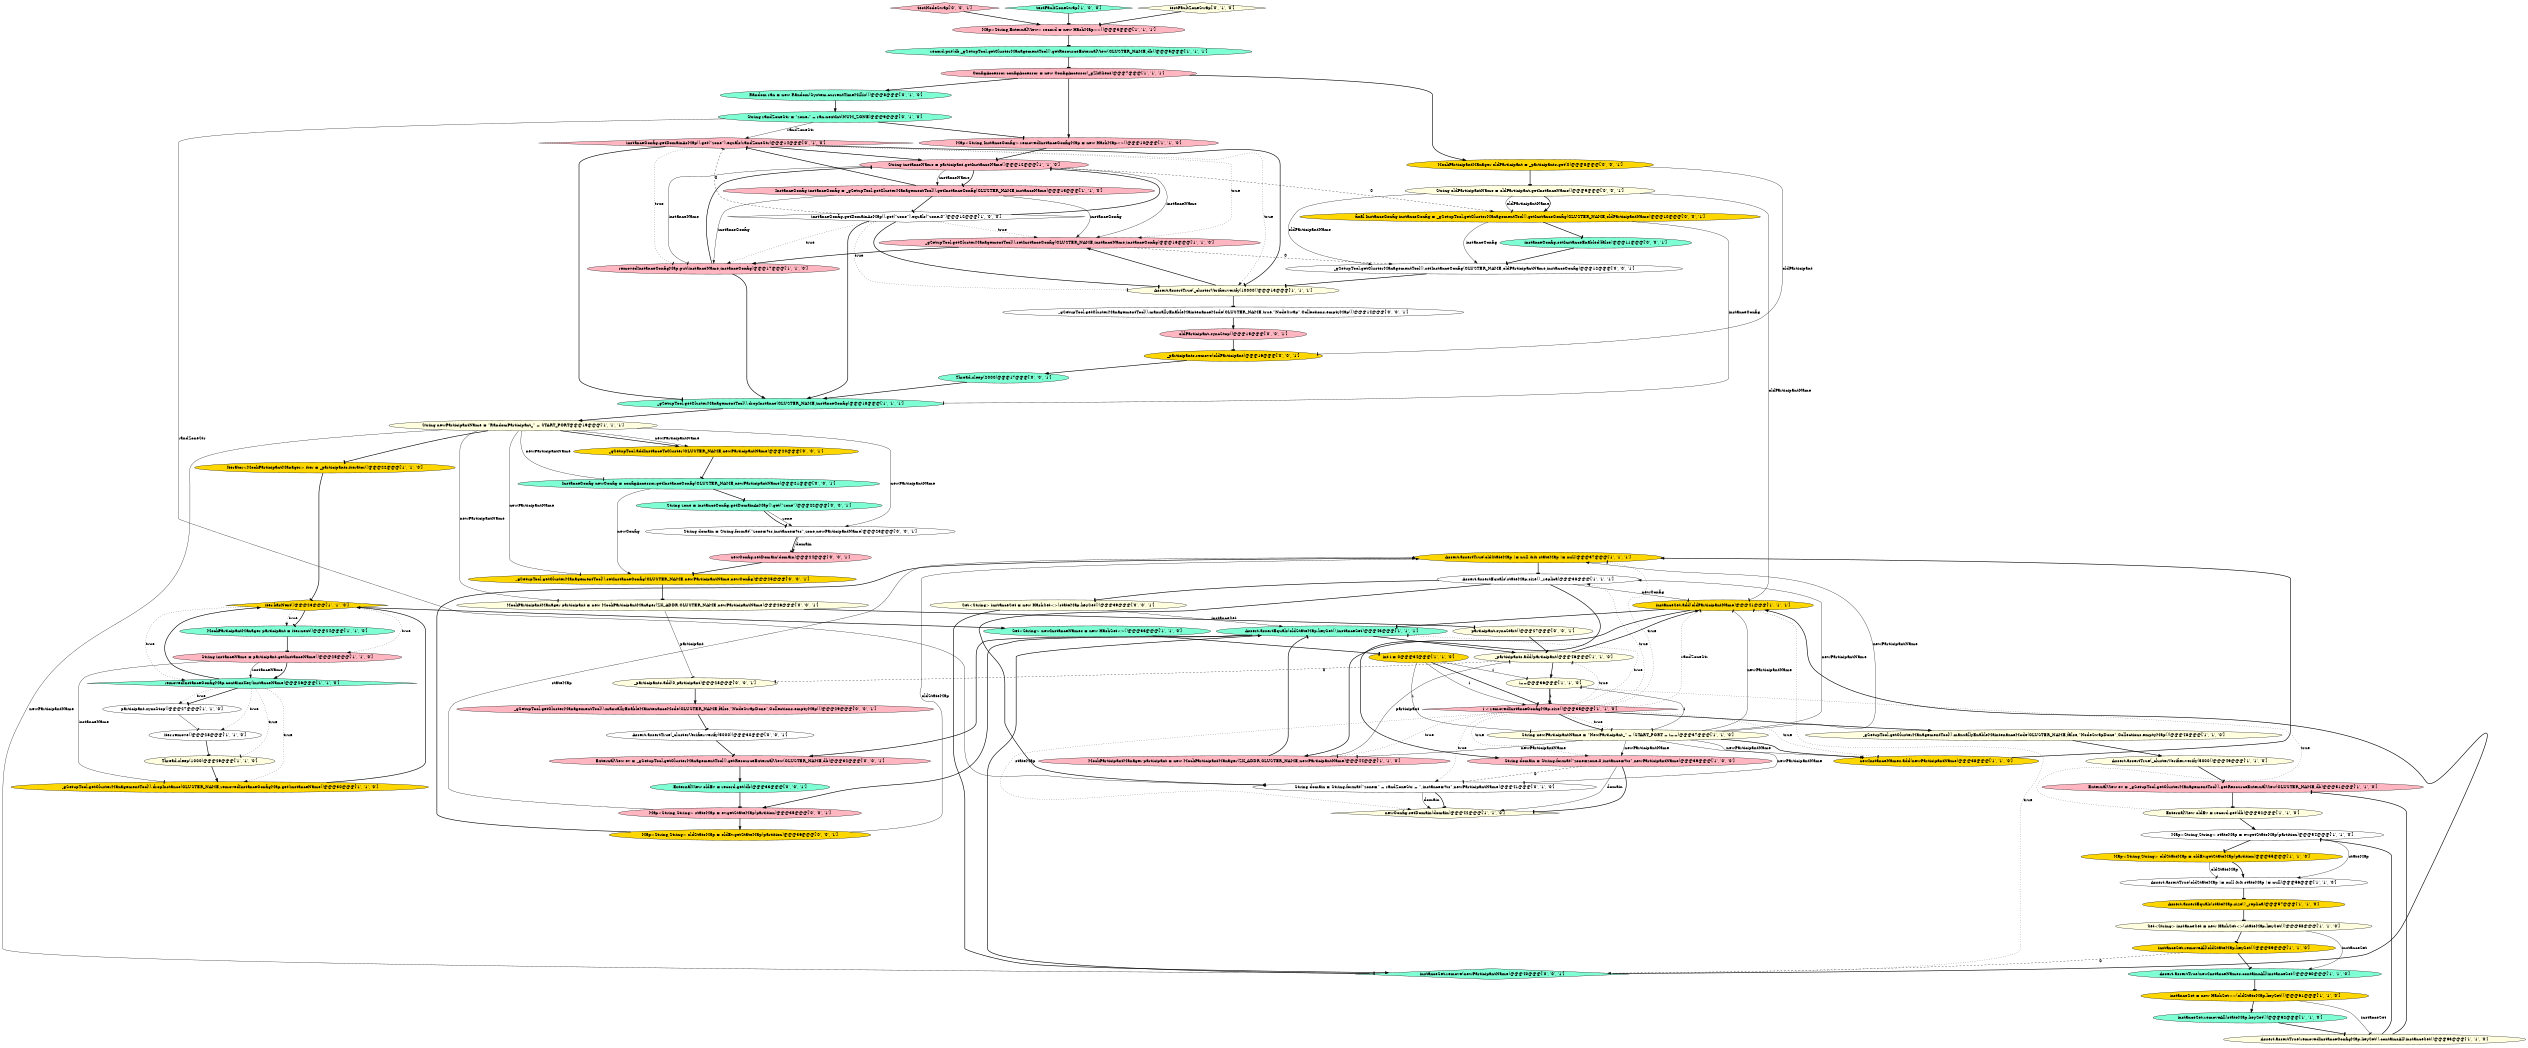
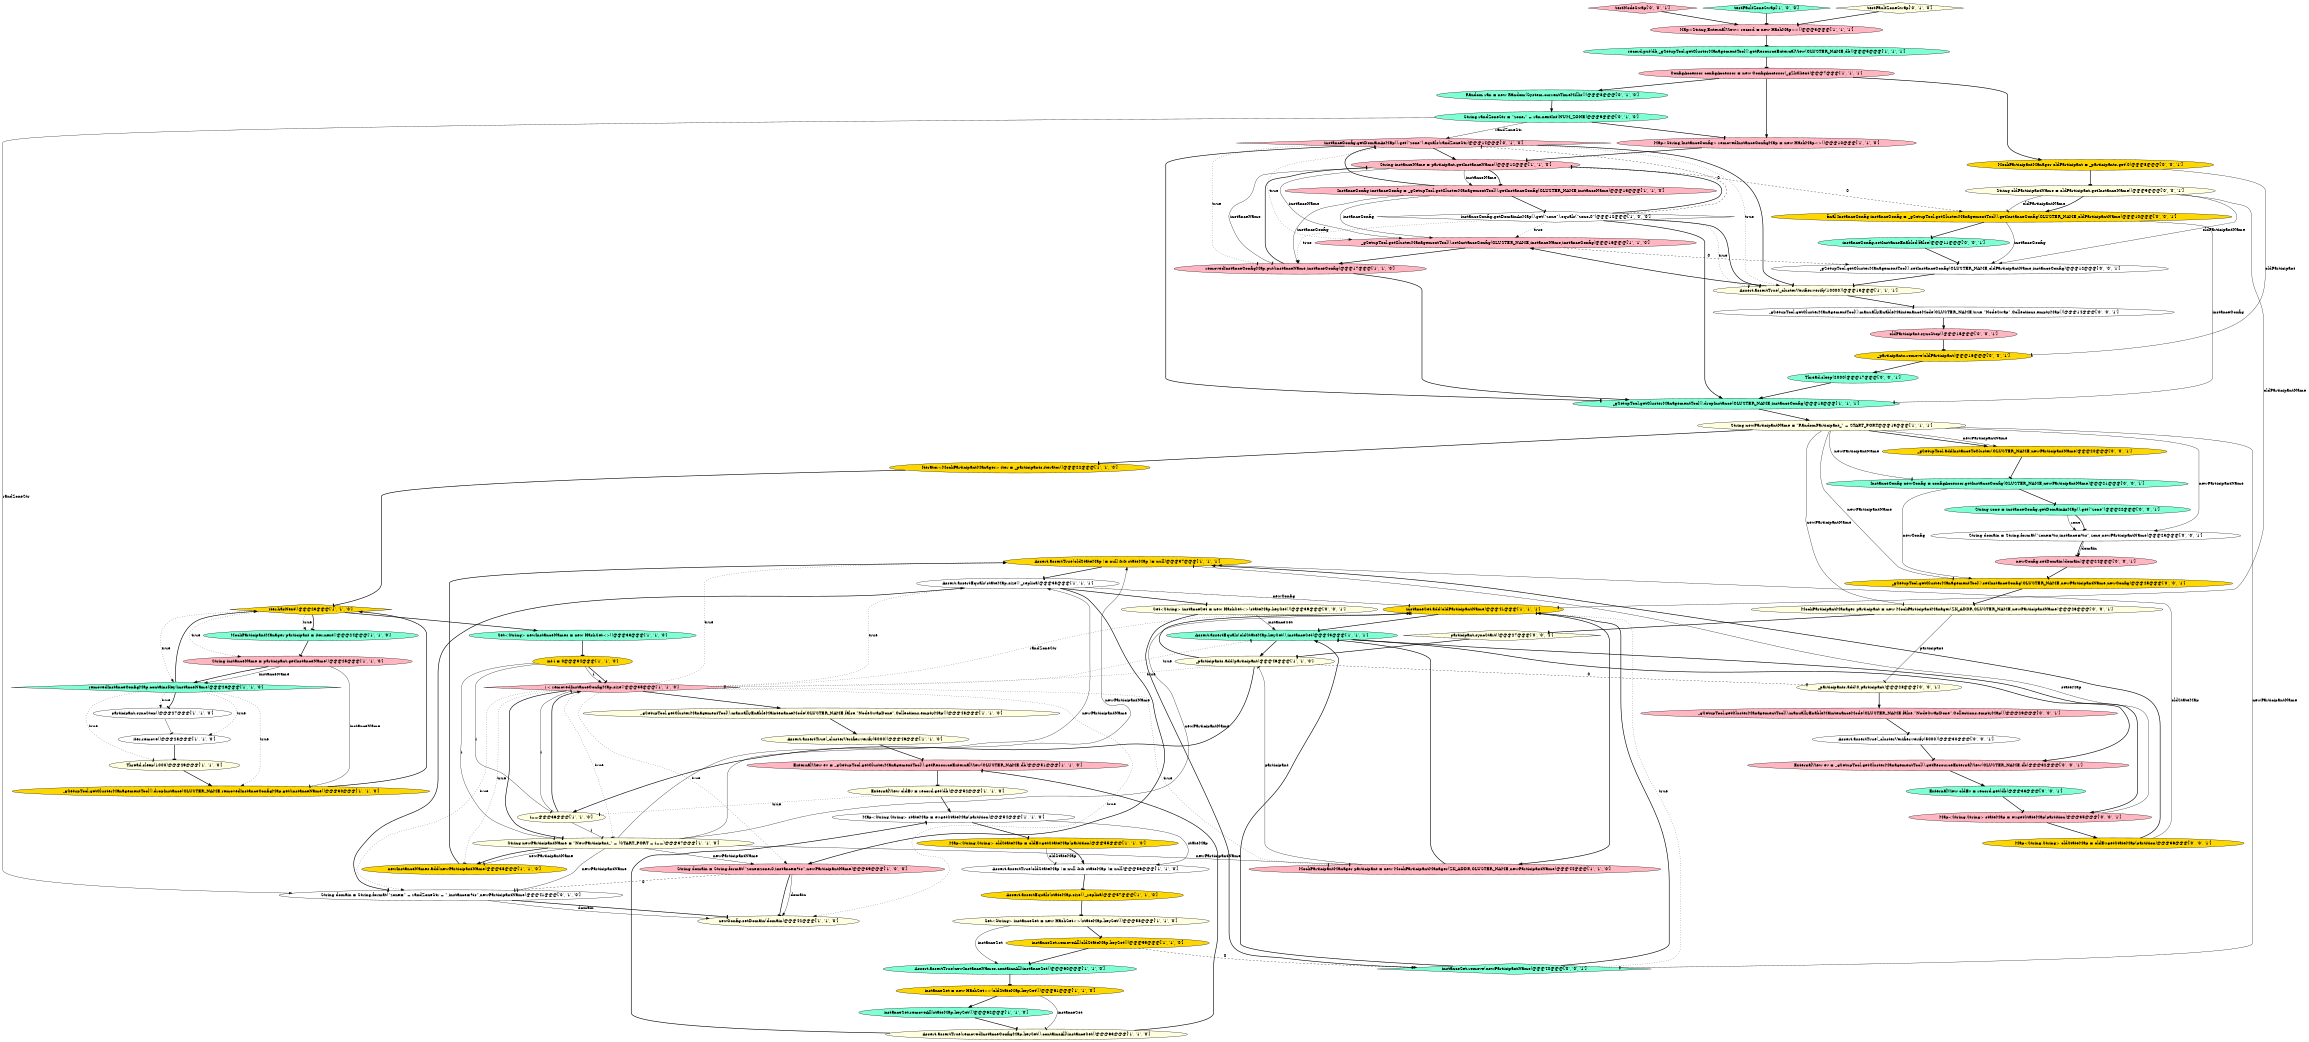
node "participant.syncStart()@@@27@@@['0', '0', '1']": shape ellipse -> diamond
edge "i < removedInstanceConfigMap.size()@@@35@@@['1', '1', '0']" -> "_participants.add(participant)@@@46@@@['1', '1', '0']": reversed
edge "i < removedInstanceConfigMap.size()@@@35@@@['1', '1', '0']" -> "newConfig.setDomain(domain)@@@42@@@['1', '1', '0']": label "stateMap" -> "true"
node "newConfig.setDomain(domain)@@@42@@@['1', '1', '0']": shape diamond -> ellipse
